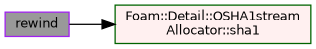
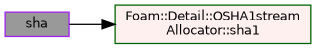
node "rewind": label "rewind" -> "sha"
